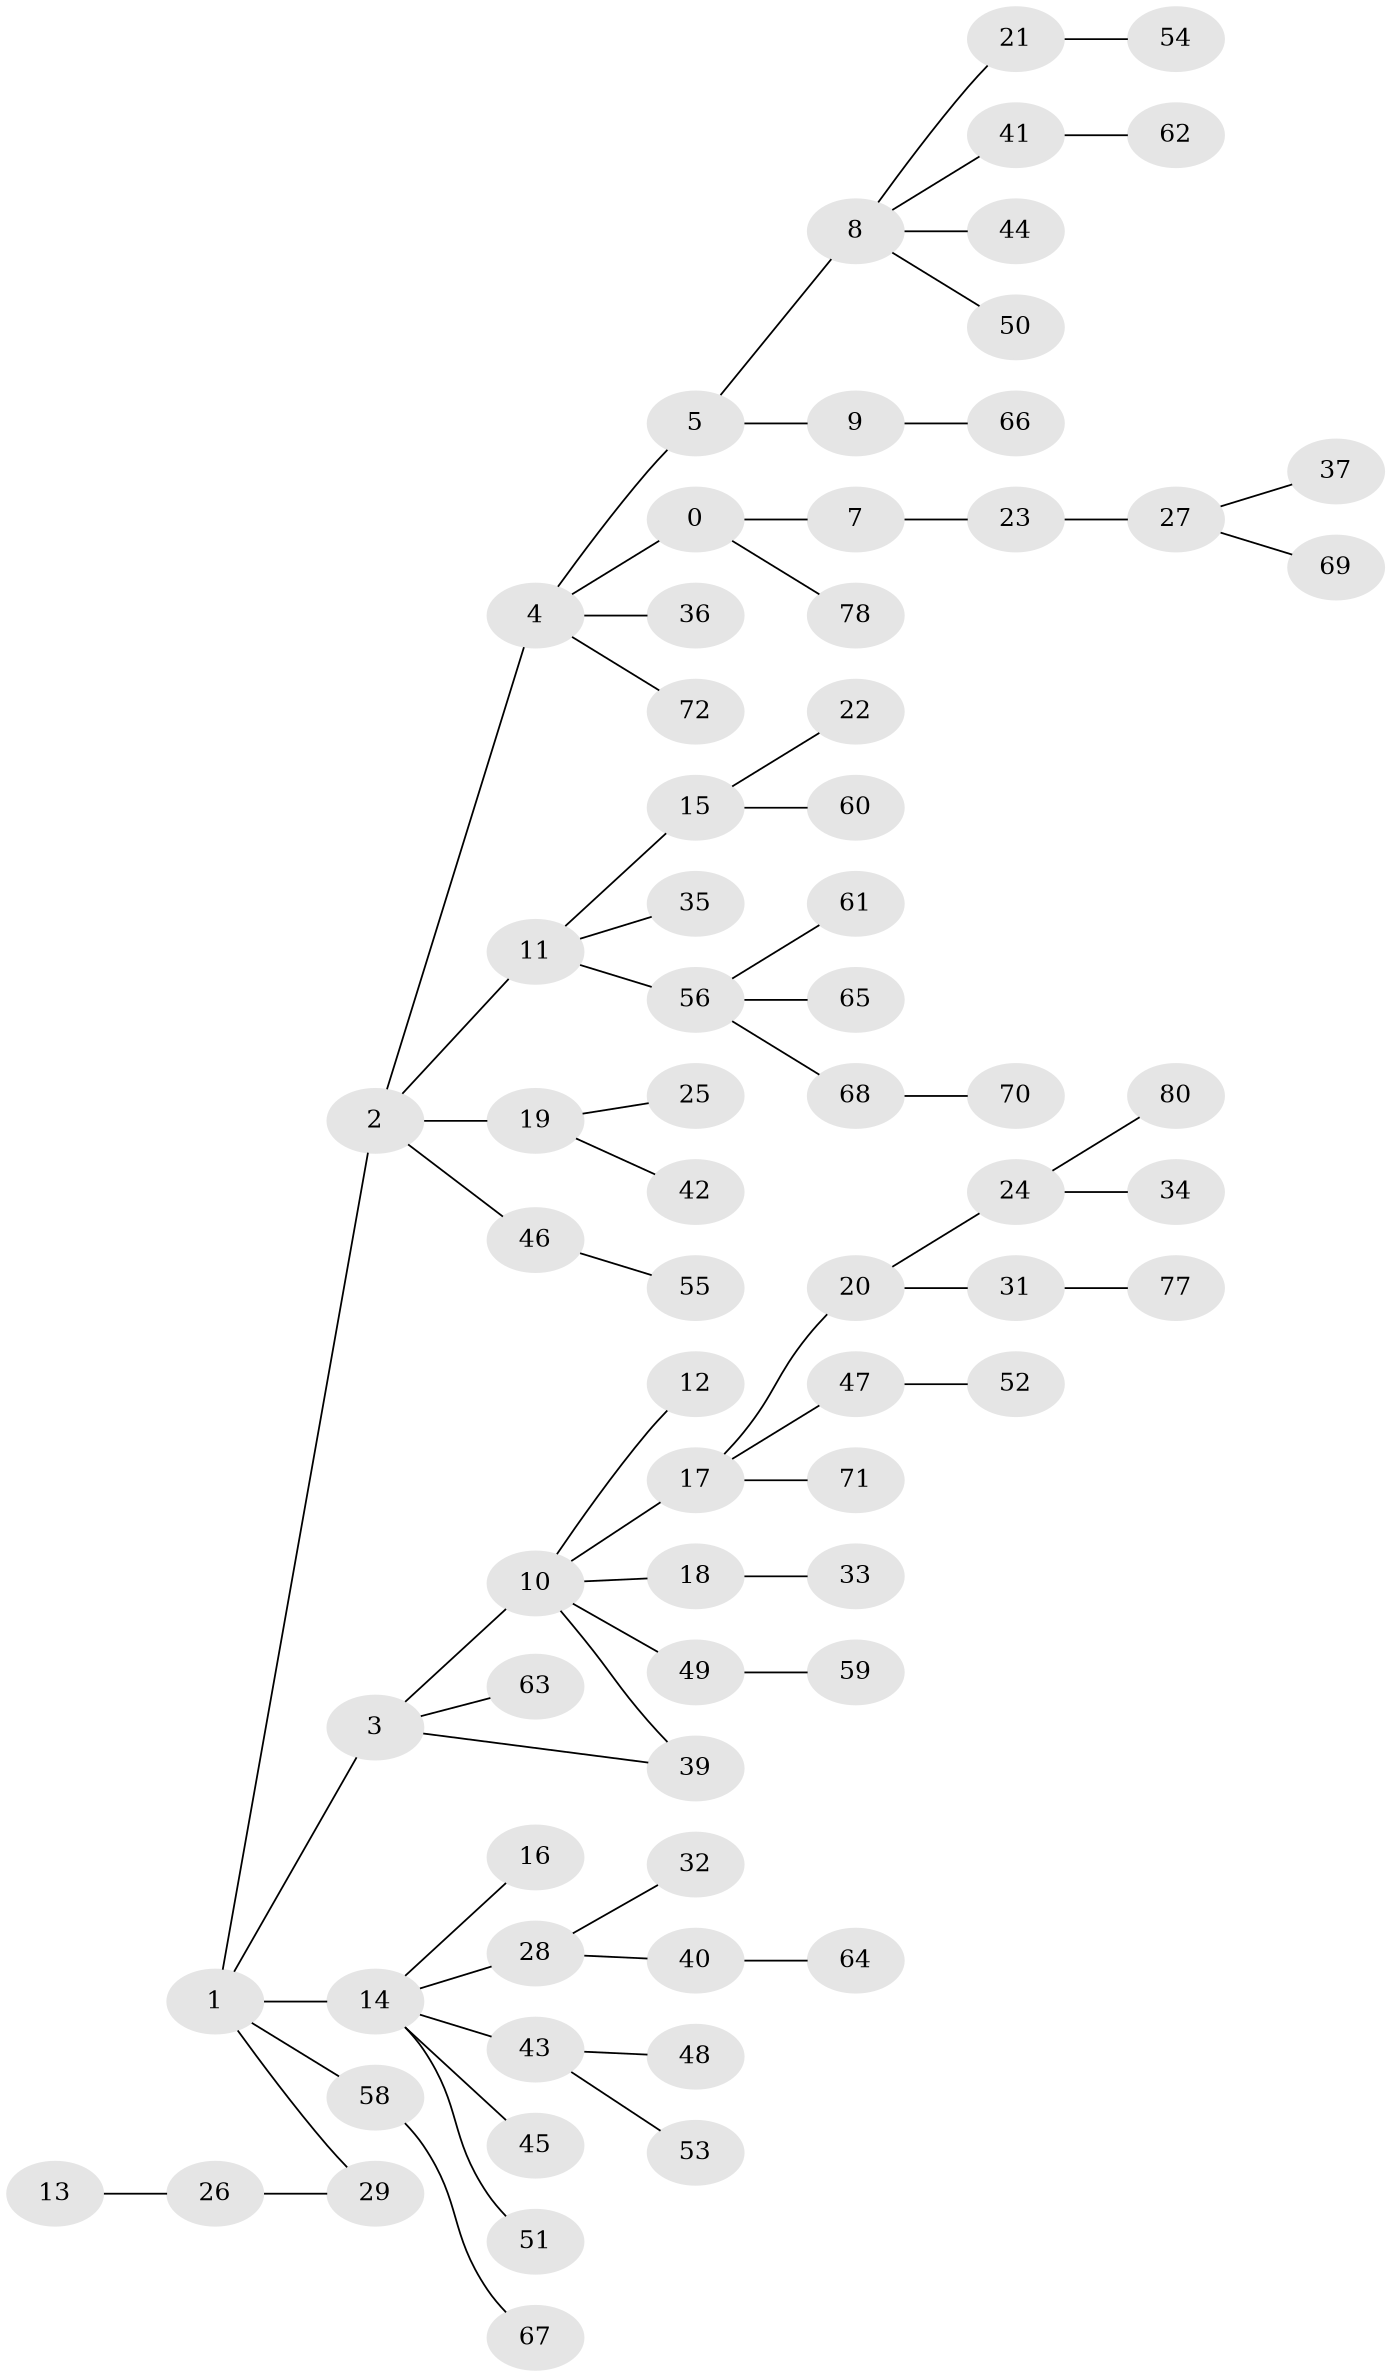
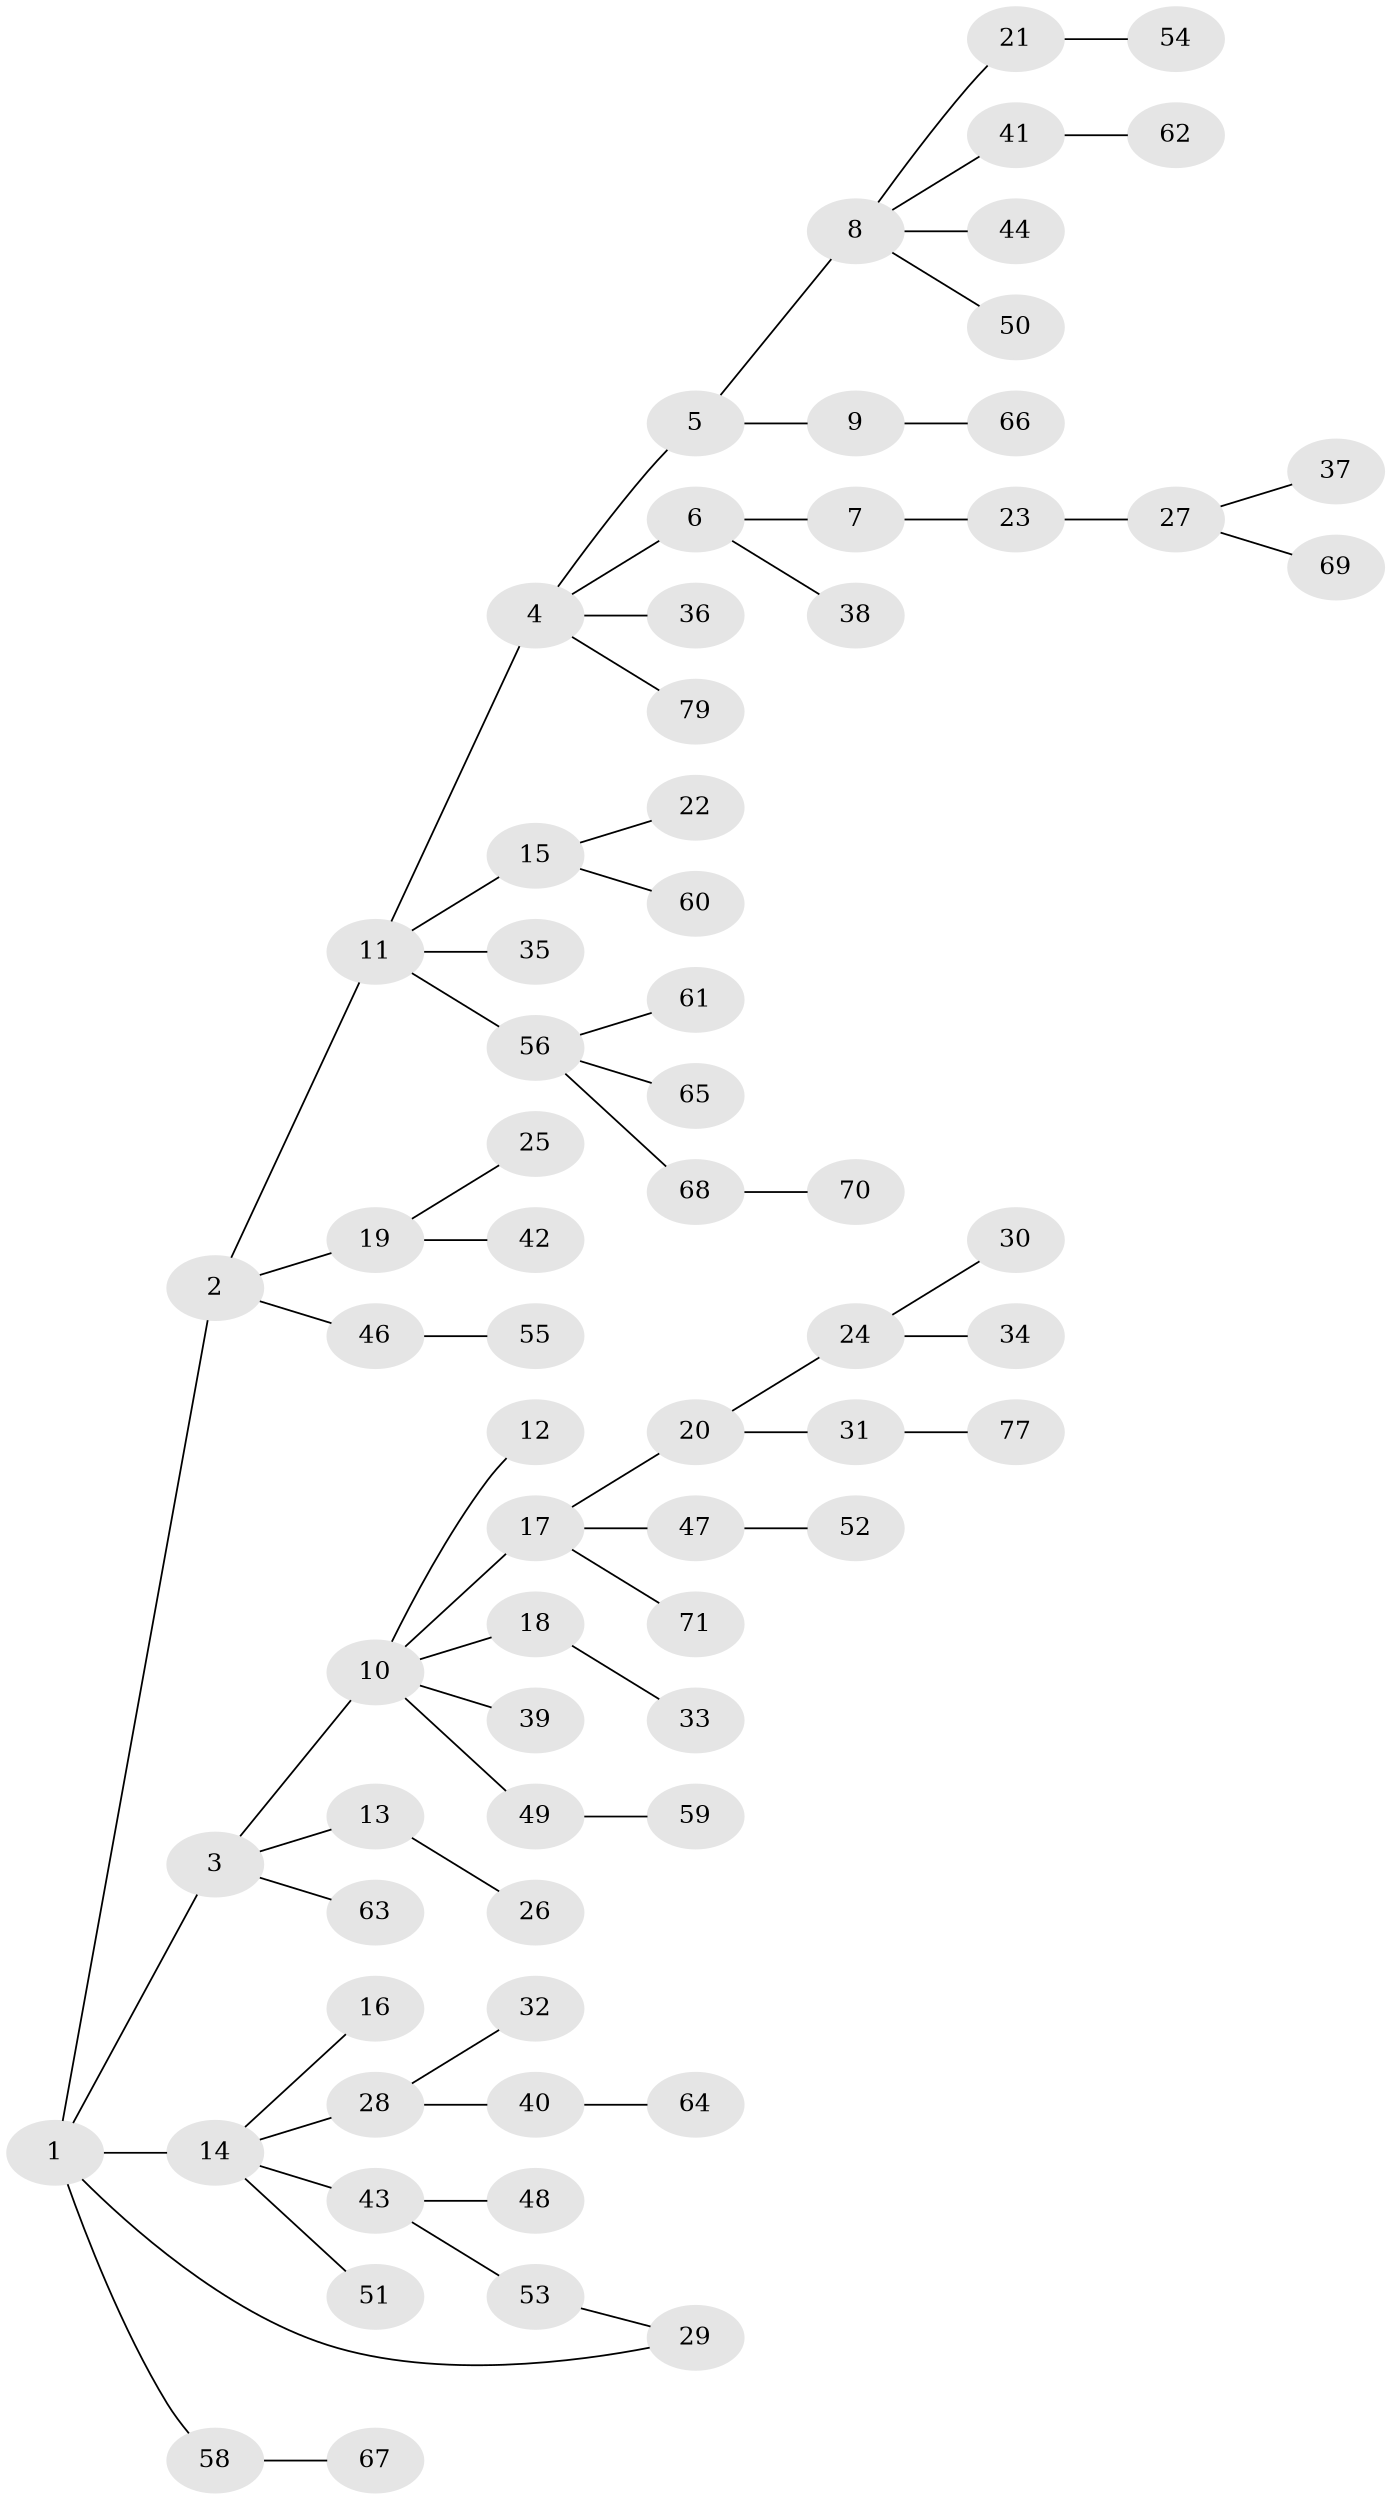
node "0": label "0" -> "6"
node "78": label "78" -> "38"
node "72": label "72" -> "79"
edge "4" -- "2": now "4" -- "11"
node "80": label "80" -> "30"
edge "3" -- "39": now "3" -- "13"
node "45": removed
edge "26" -- "29": now "53" -- "29"
